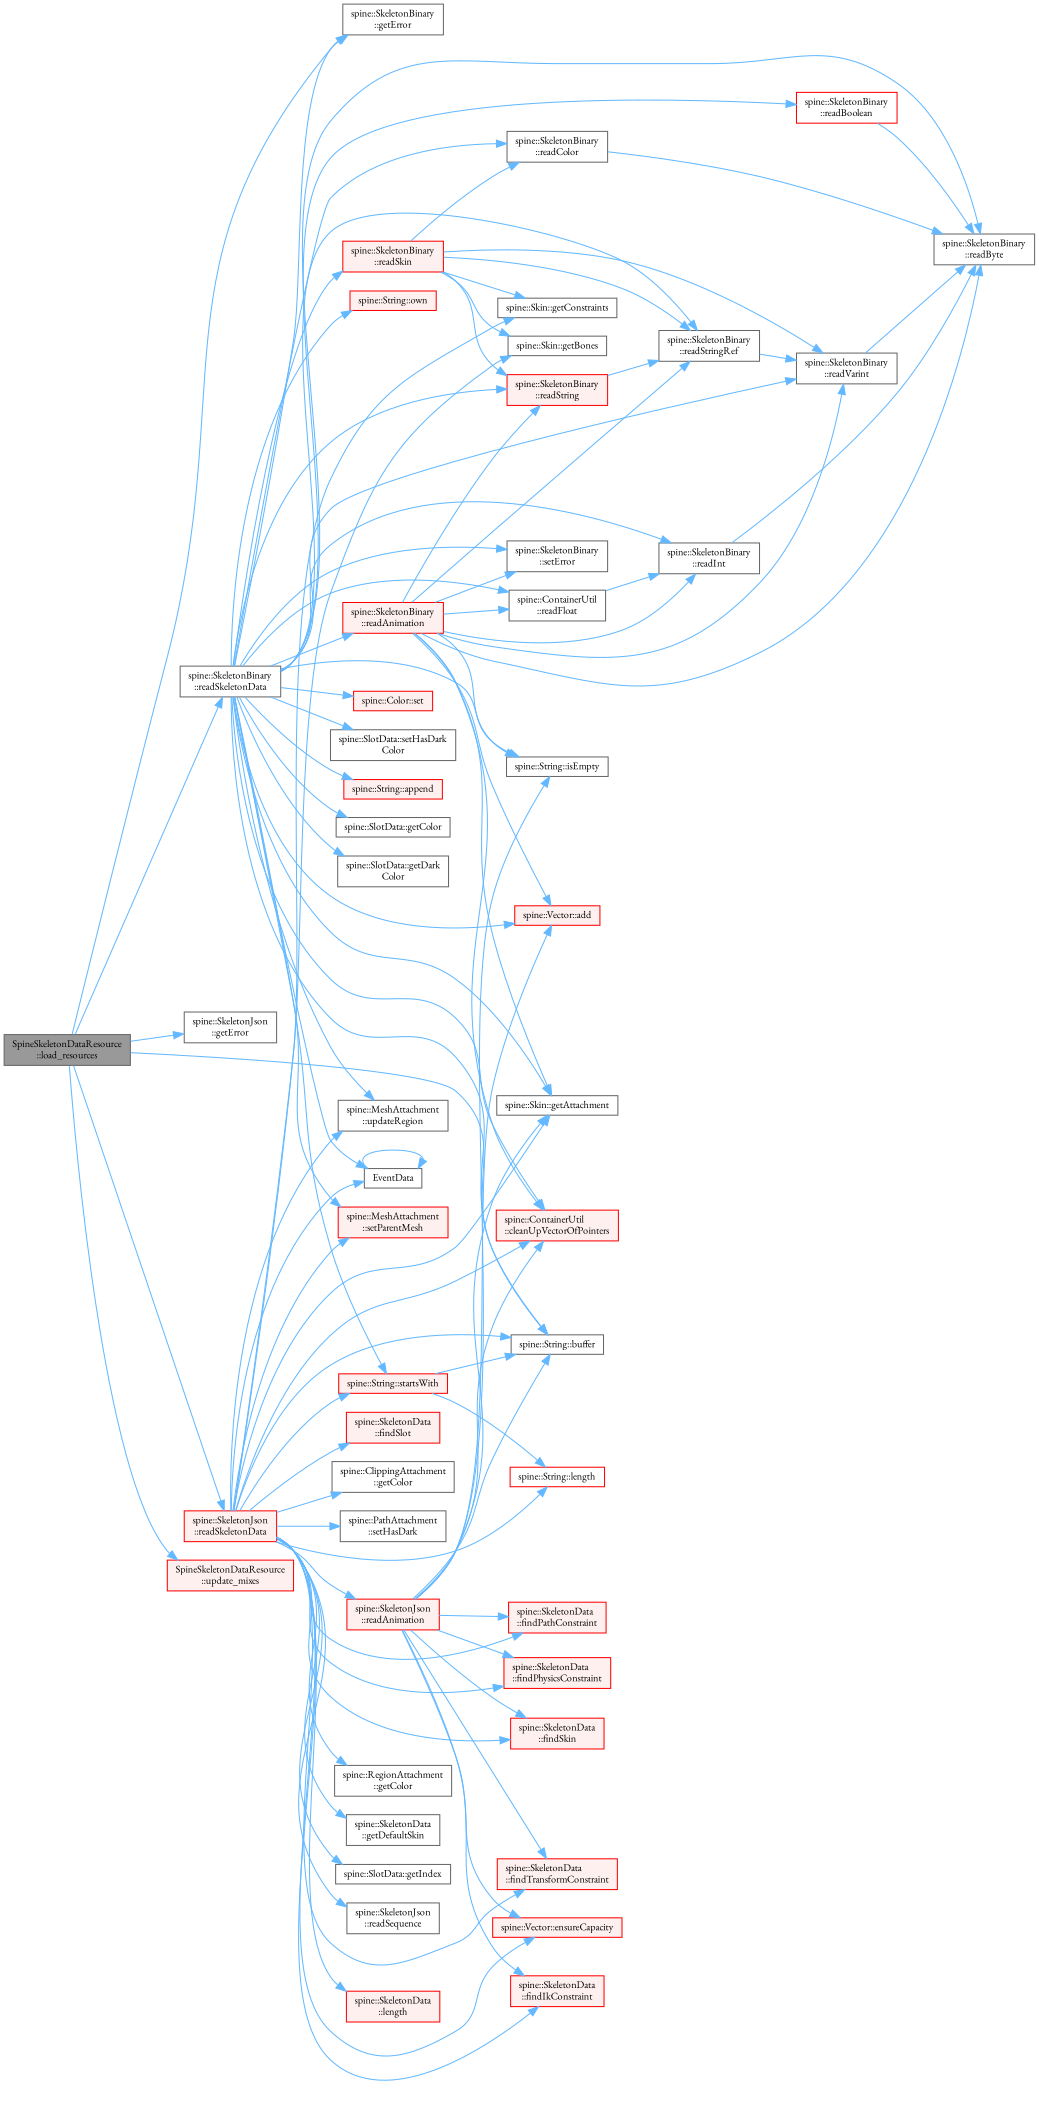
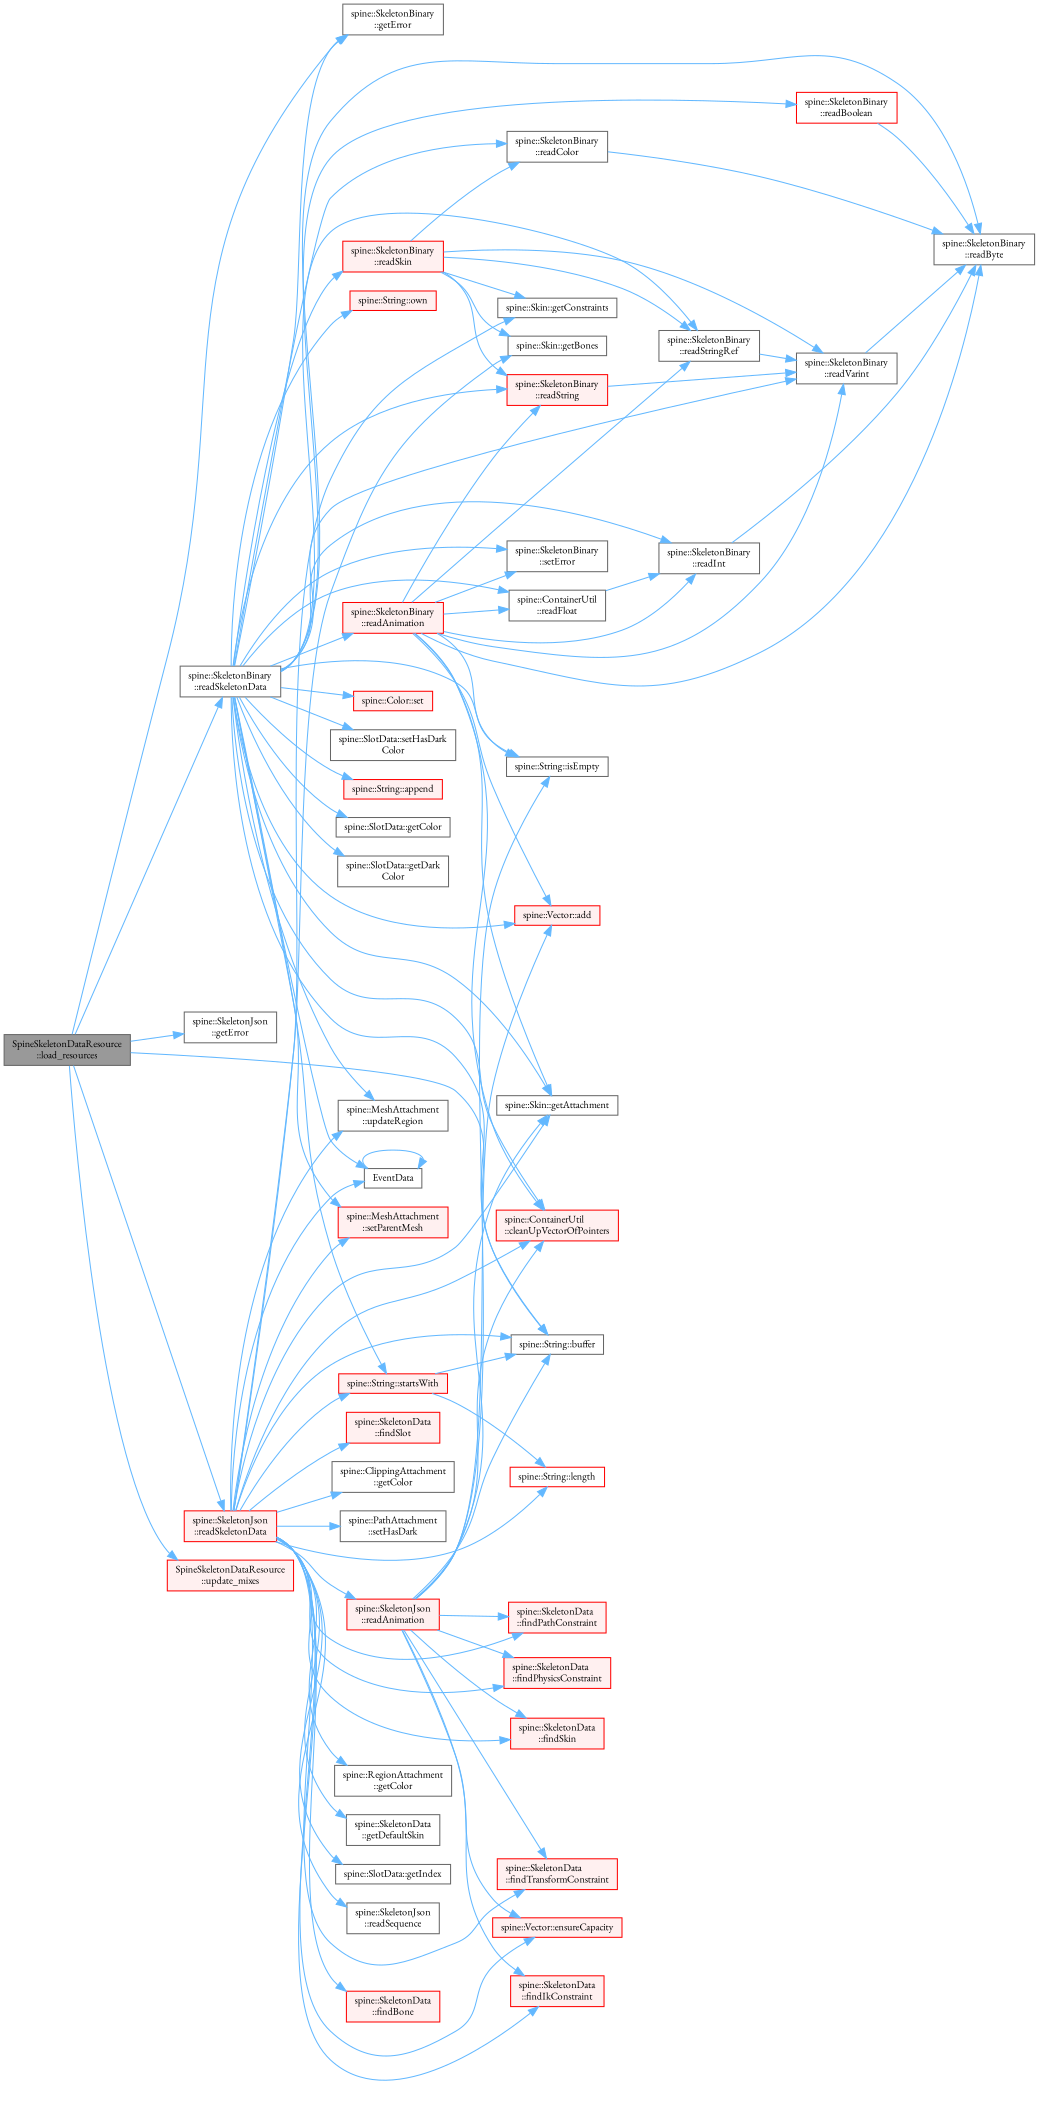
edge "spine::SkeletonBinary ::readString" -> "spine::SkeletonBinary ::readStringRef": now "spine::SkeletonBinary ::readString" -> "spine::SkeletonBinary ::readVarint"
node "spine::SkeletonData ::length": label "spine::SkeletonData ::length" -> "spine::SkeletonData ::findBone"
